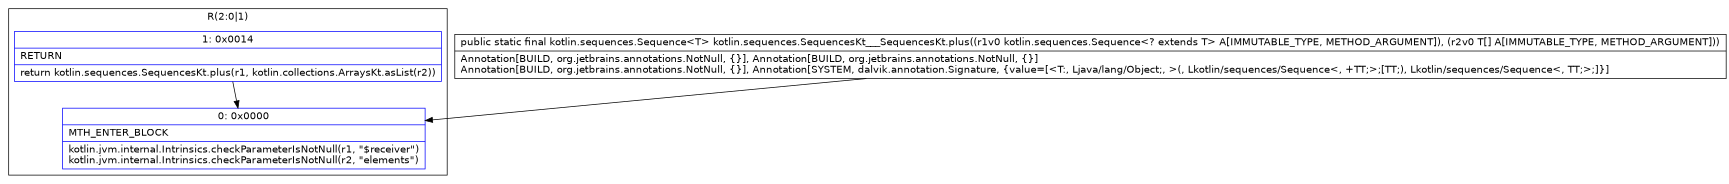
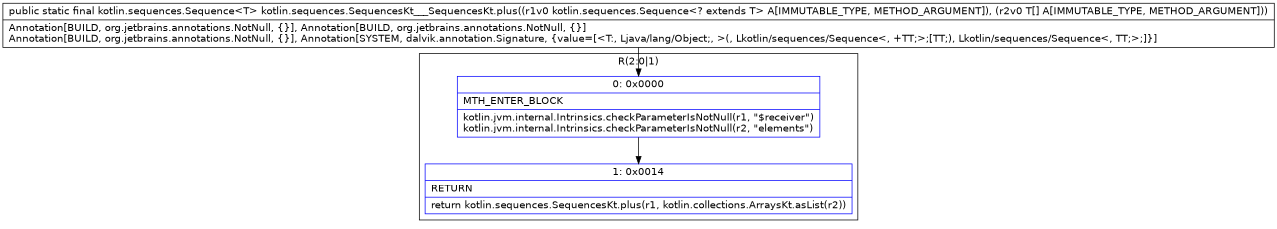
edge "1: 0x0014" -> "0: 0x0000": reversed
